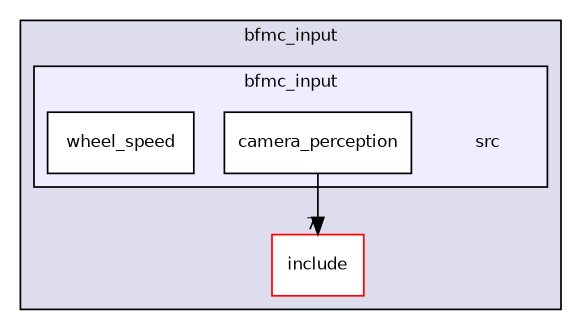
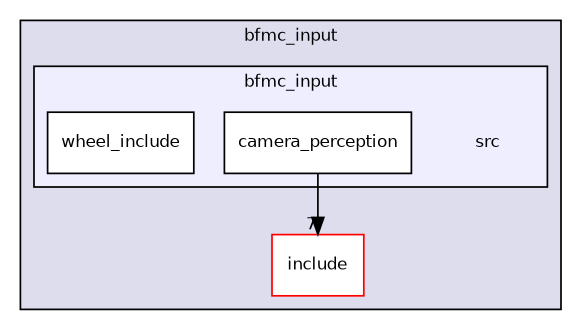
node "wheel_speed": label "wheel_speed" -> "wheel_include"
